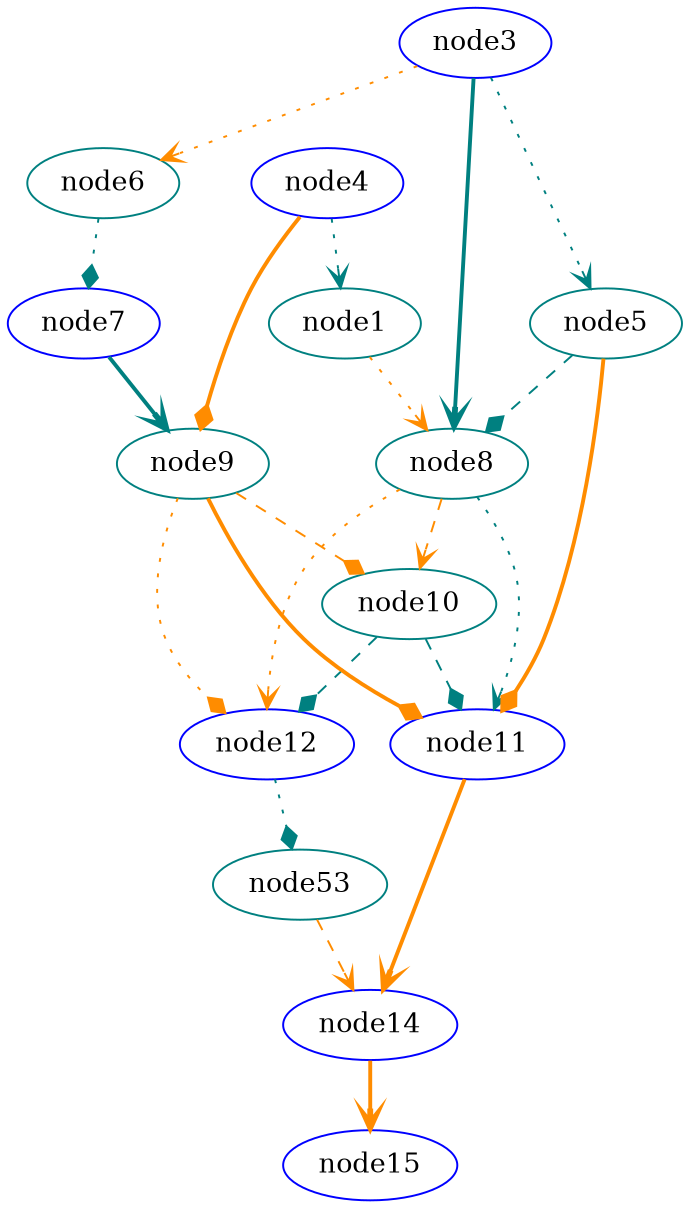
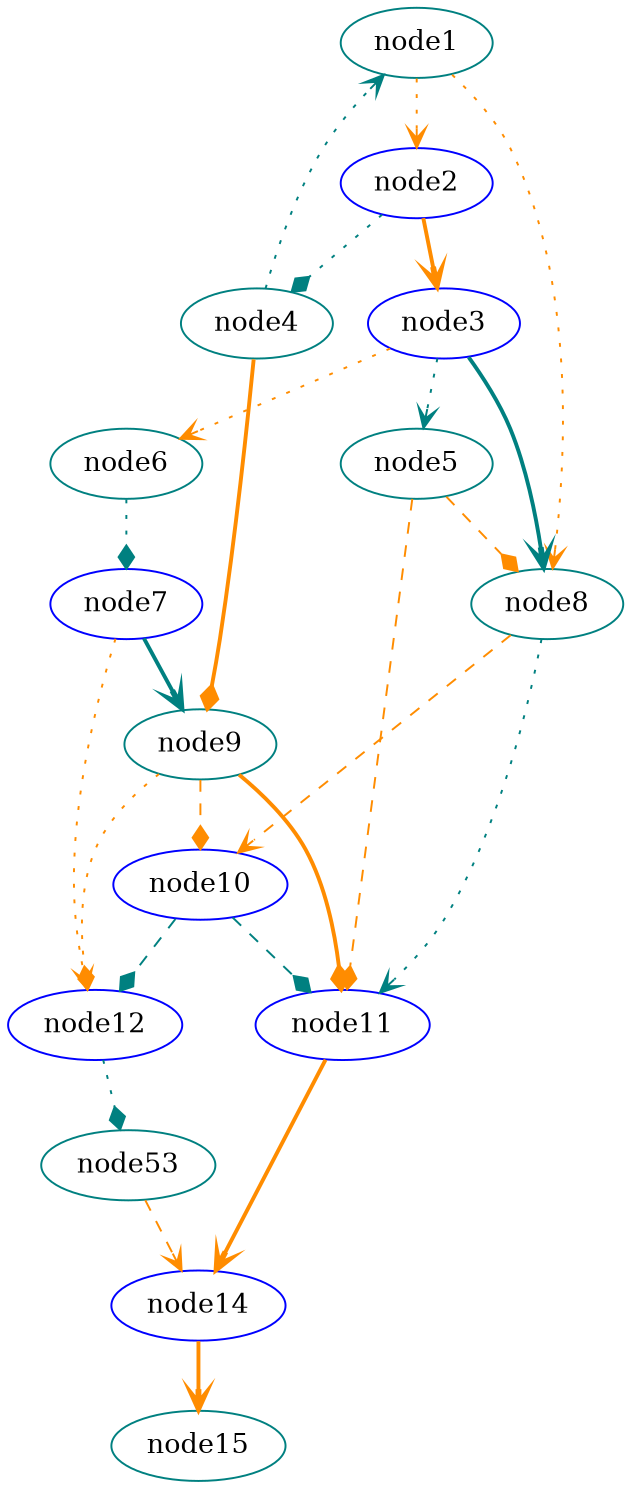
node "node4": color blue -> teal
node "node2": added
edge "node5" -> "node8": color teal -> darkorange
edge "node5" -> "node11": style bold -> dashed
edge "node8" -> "node12": now "node7" -> "node12"
node "node10": color teal -> blue
node "node15": color blue -> teal
